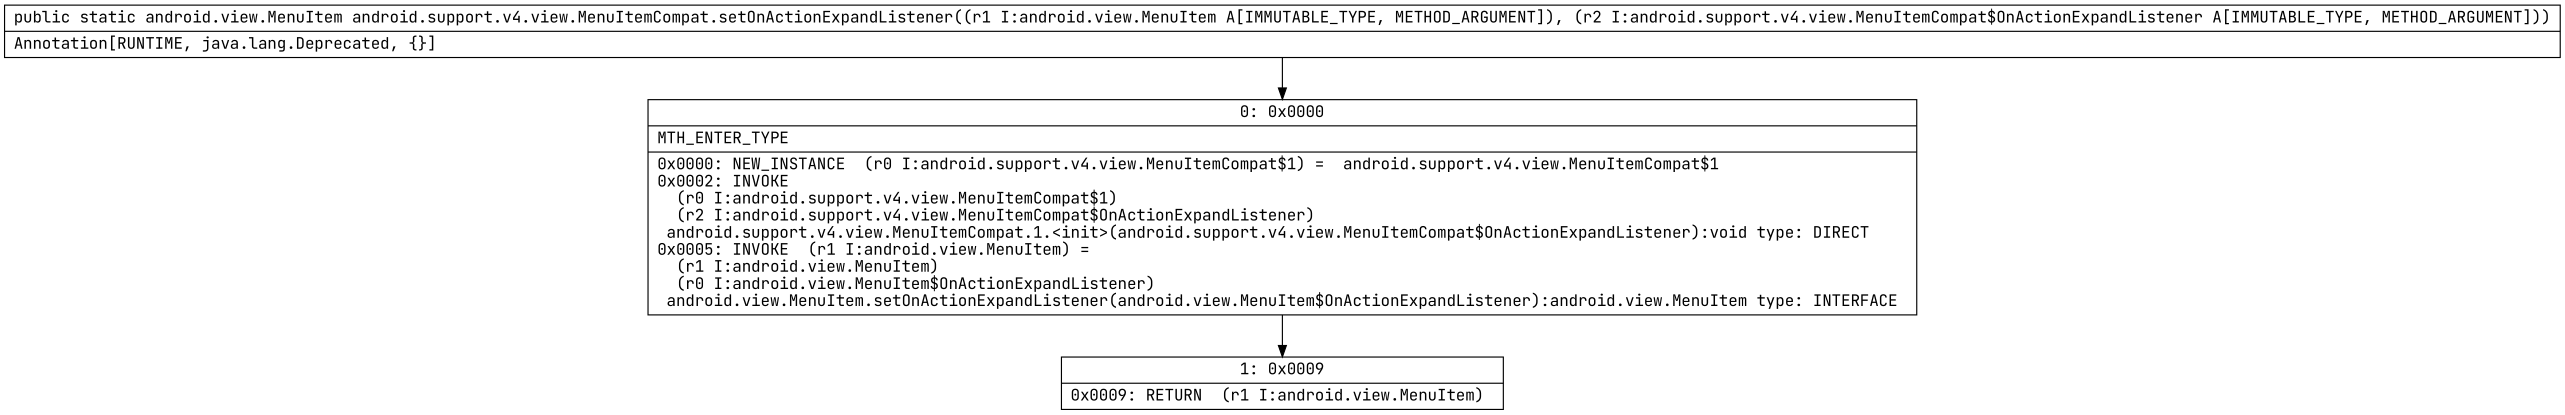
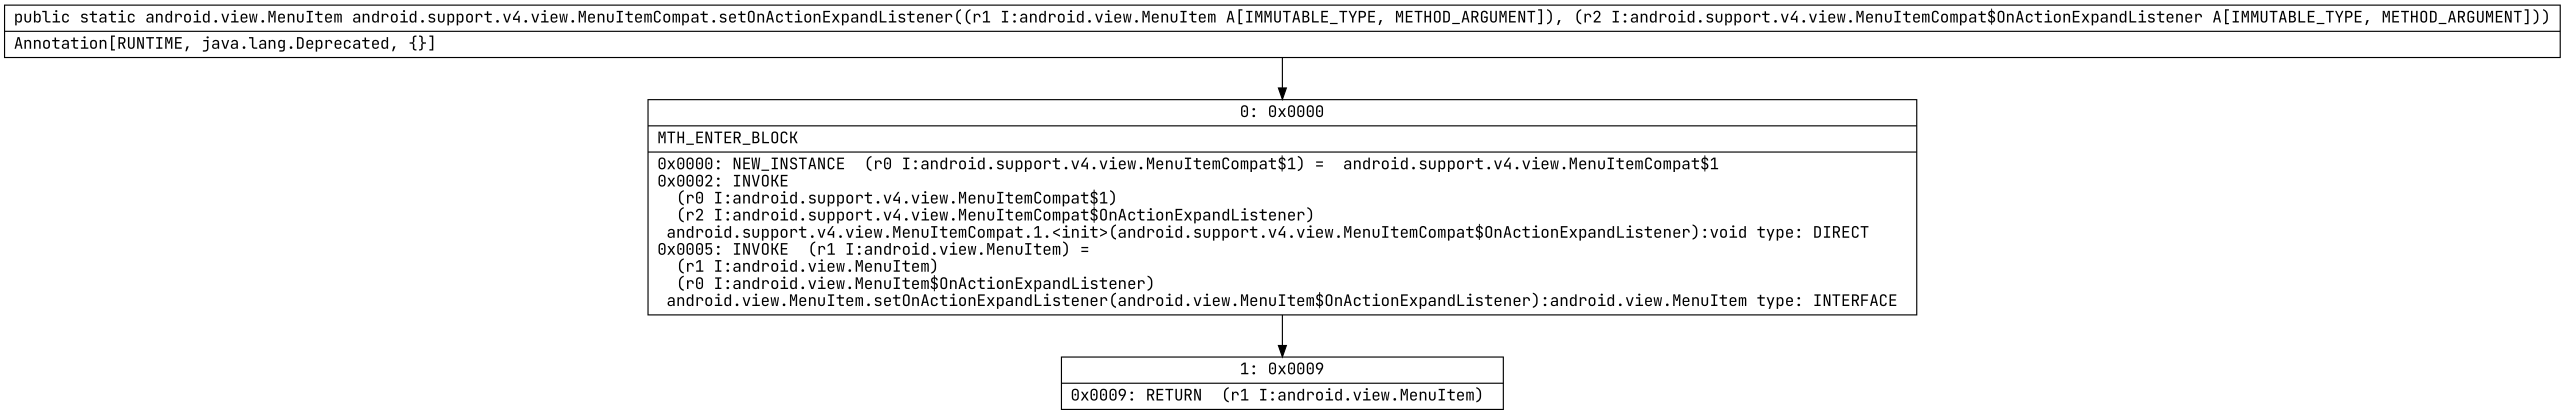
node "0: 0x0000": text "MTH_ENTER_TYPE" -> "MTH_ENTER_BLOCK"
